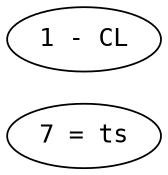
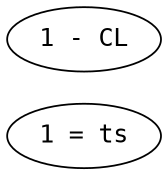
node "7 = ts": label "7 = ts" -> "1 = ts"
